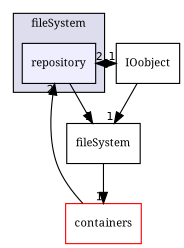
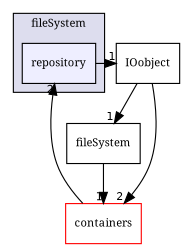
edge "IOobject" -> "repository": now "IOobject" -> "containers"
edge "repository" -> "fileSystem": removed
